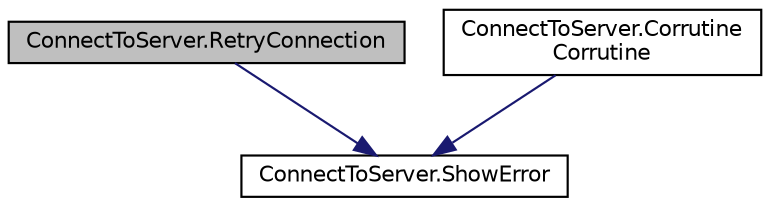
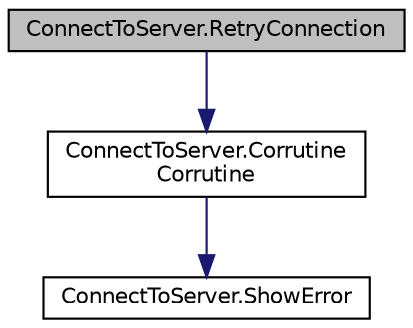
edge "ConnectToServer.RetryConnection" -> "ConnectToServer.ShowError": now "ConnectToServer.RetryConnection" -> "ConnectToServer.Corrutine Corrutine"
